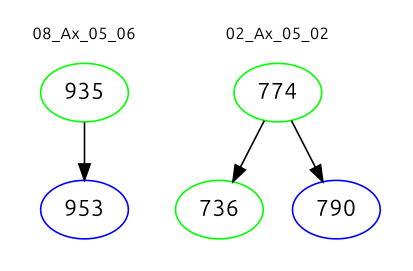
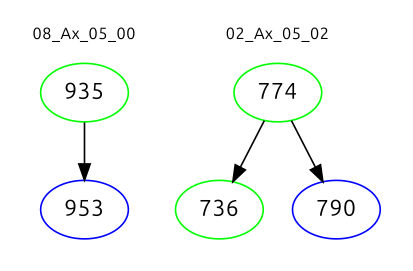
cluster "08_Ax_05_06": label "08_Ax_05_06" -> "08_Ax_05_00"
